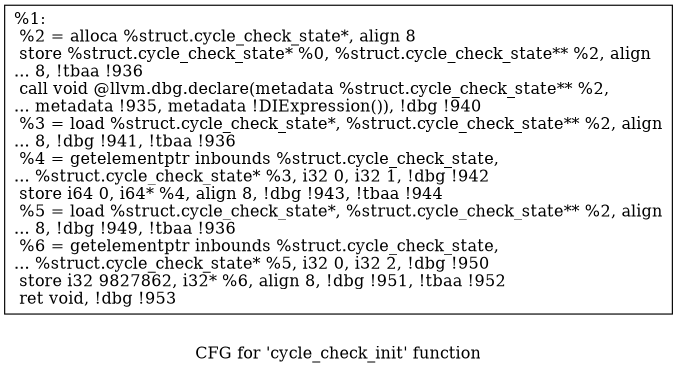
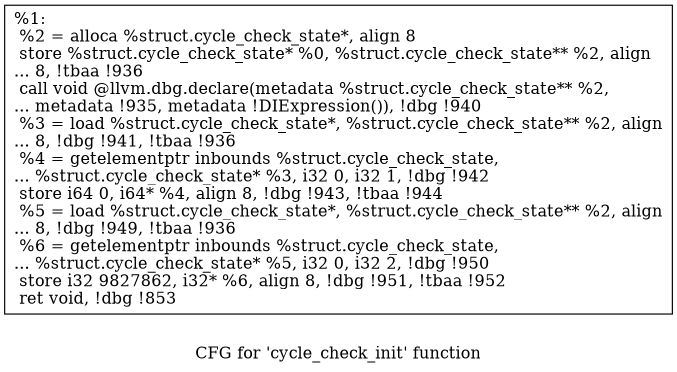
node "%1:": text "ret void, !dbg !953" -> "ret void, !dbg !853"
